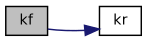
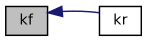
edge "kf" -> "kr": reversed
